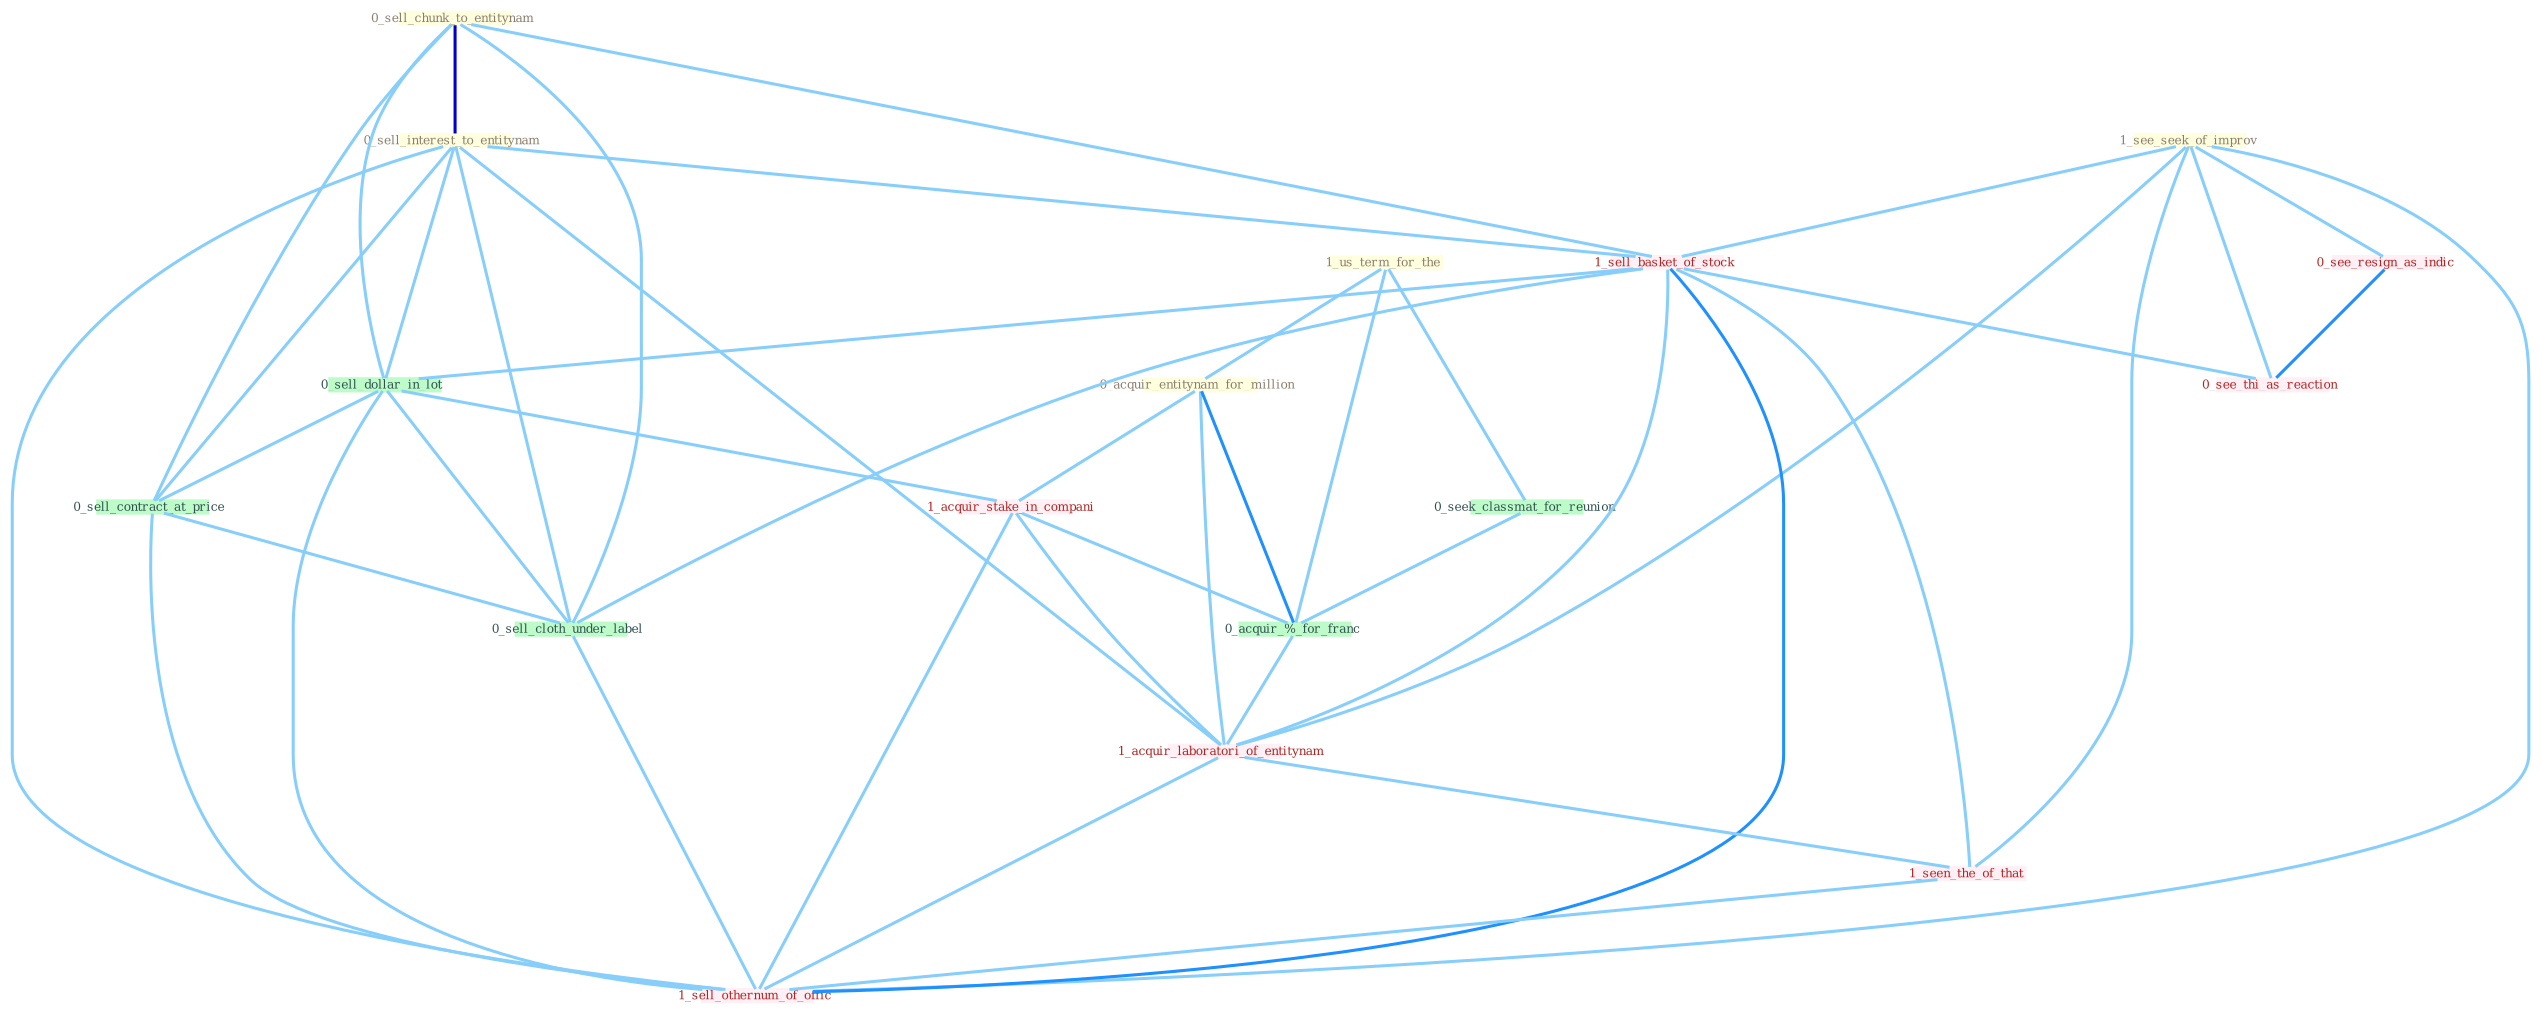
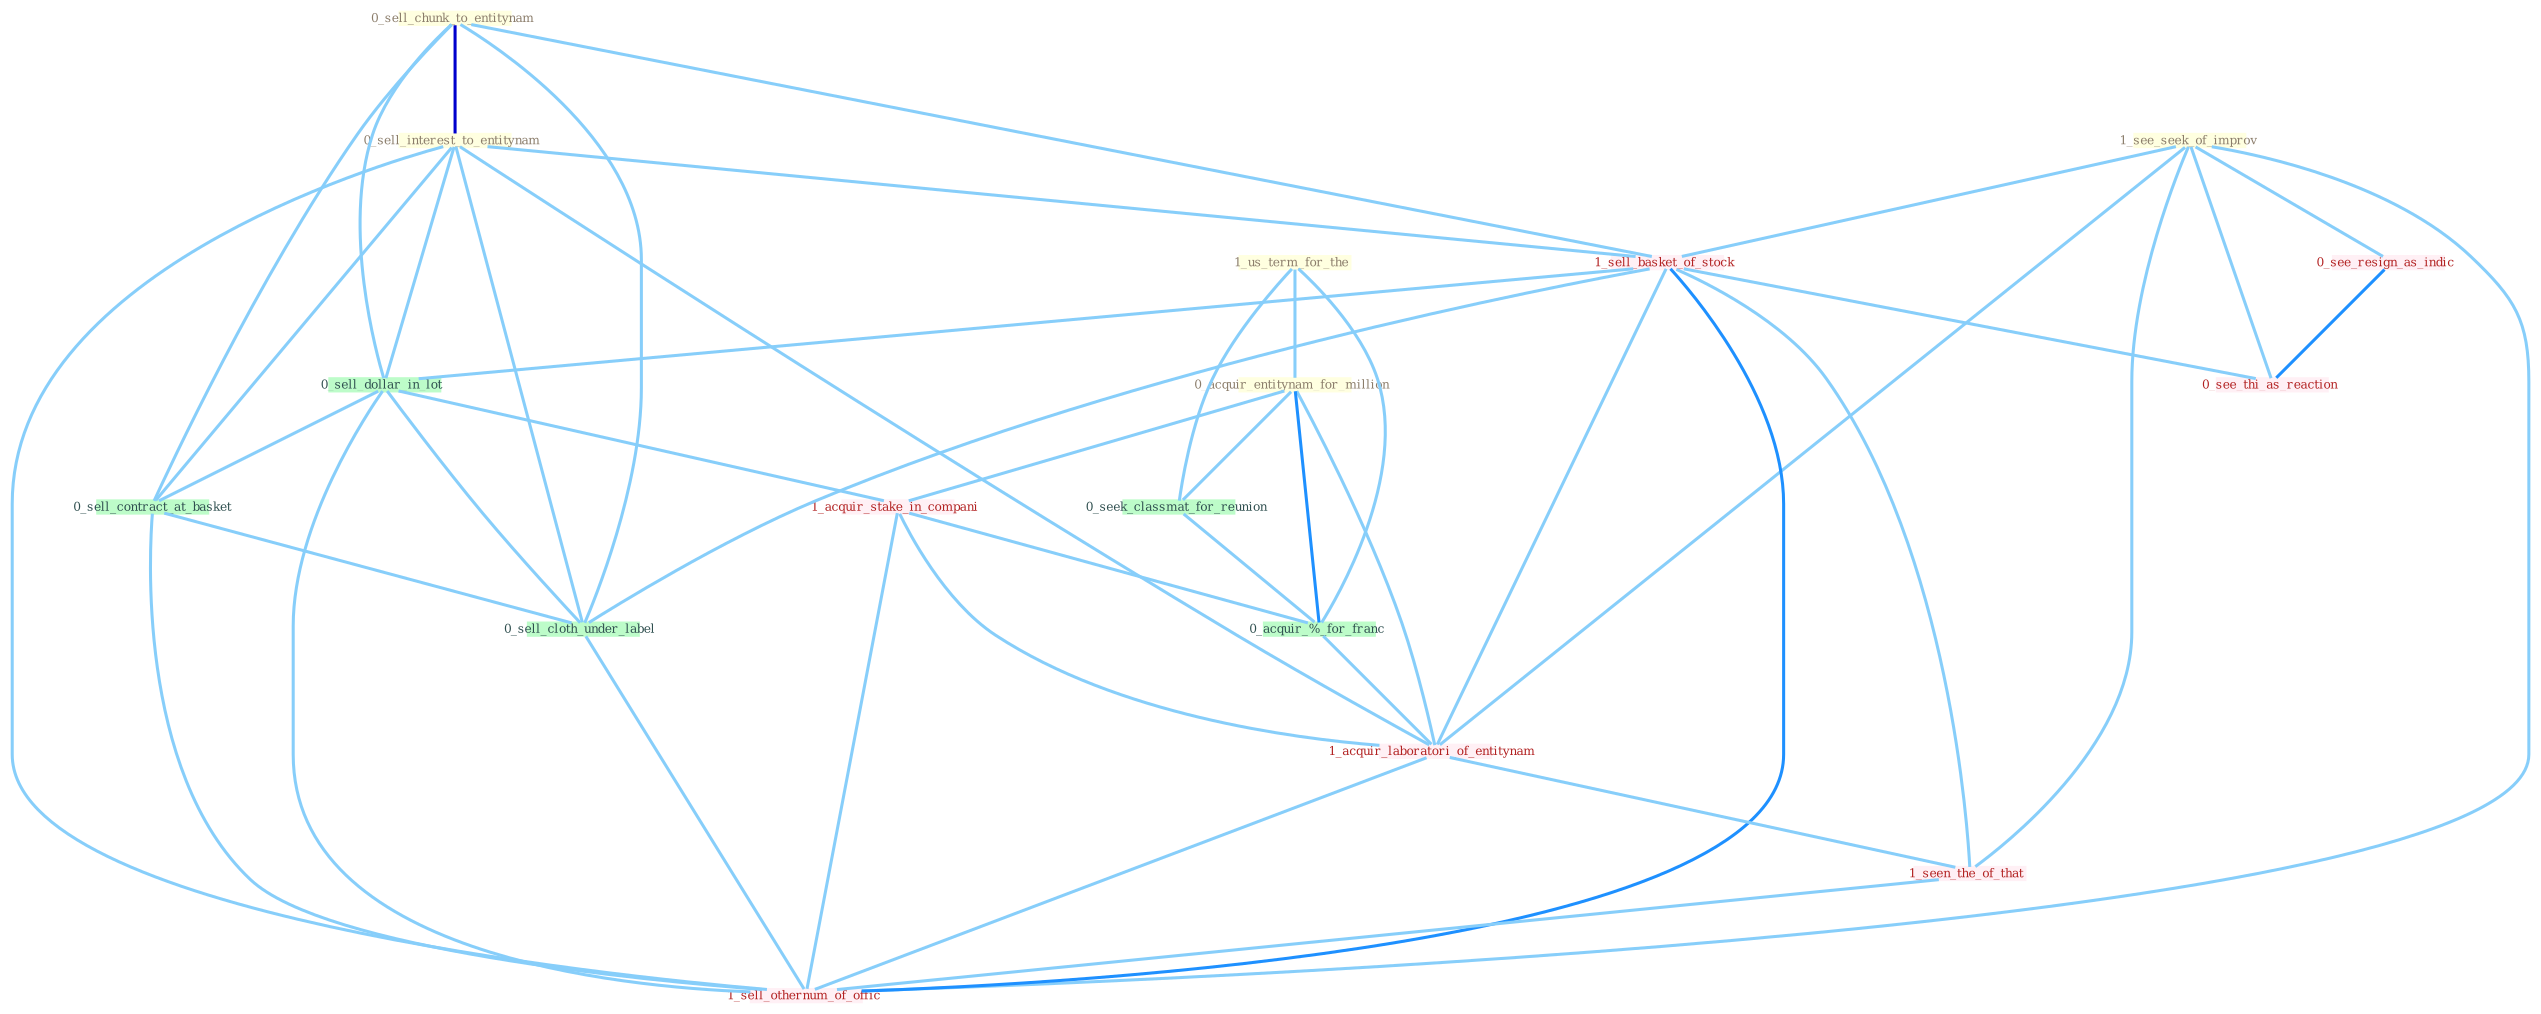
edge "0_acquir_entitynam_for_million" -- "0_seek_classmat_for_reunion": added
node "0_sell_contract_at_price": label "0_sell_contract_at_price" -> "0_sell_contract_at_basket"
